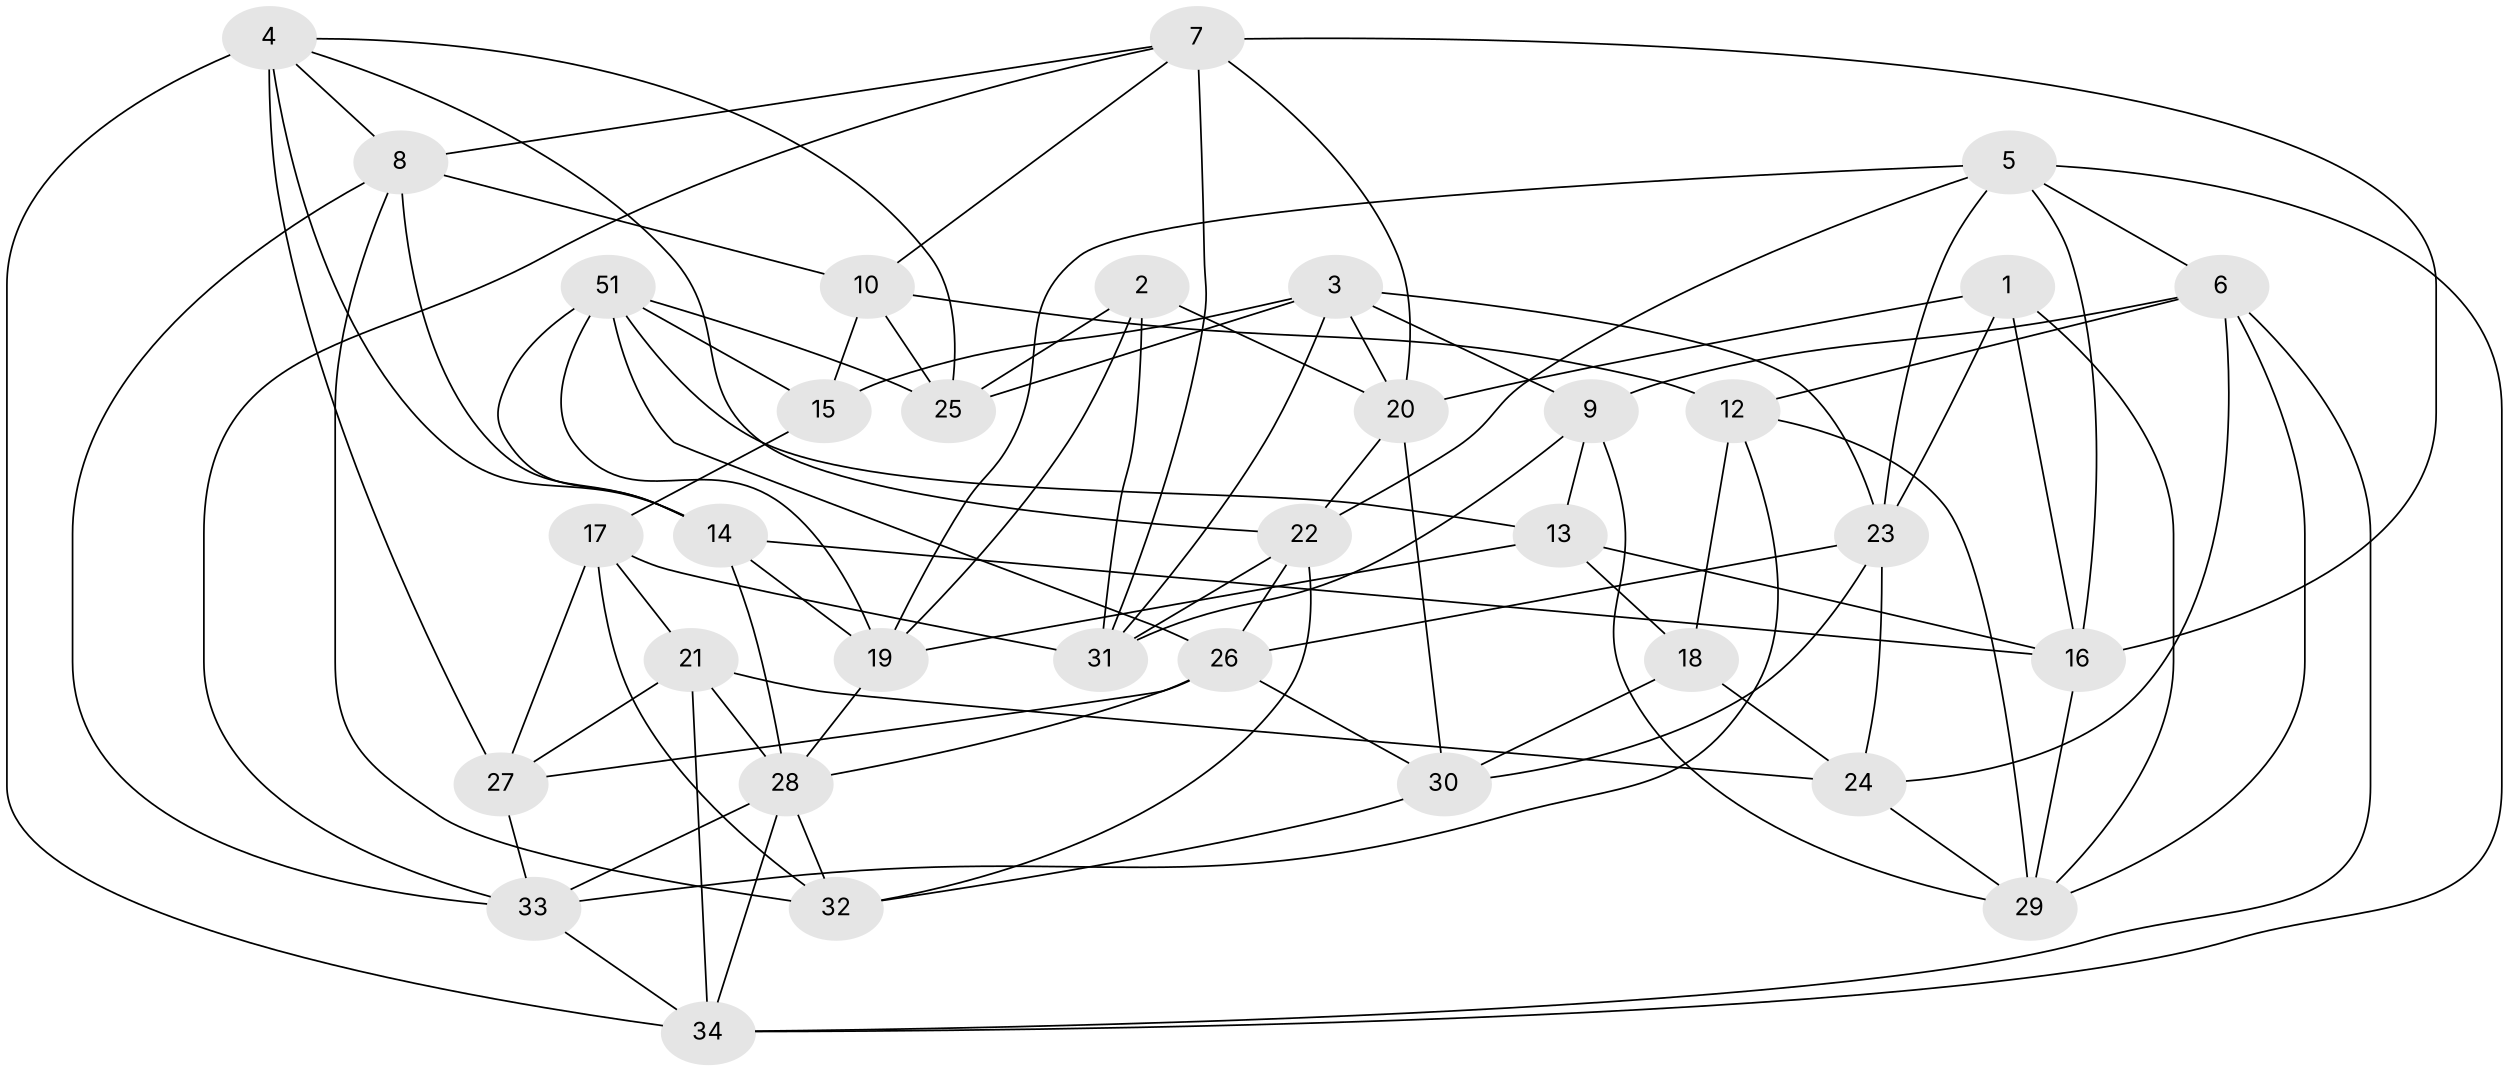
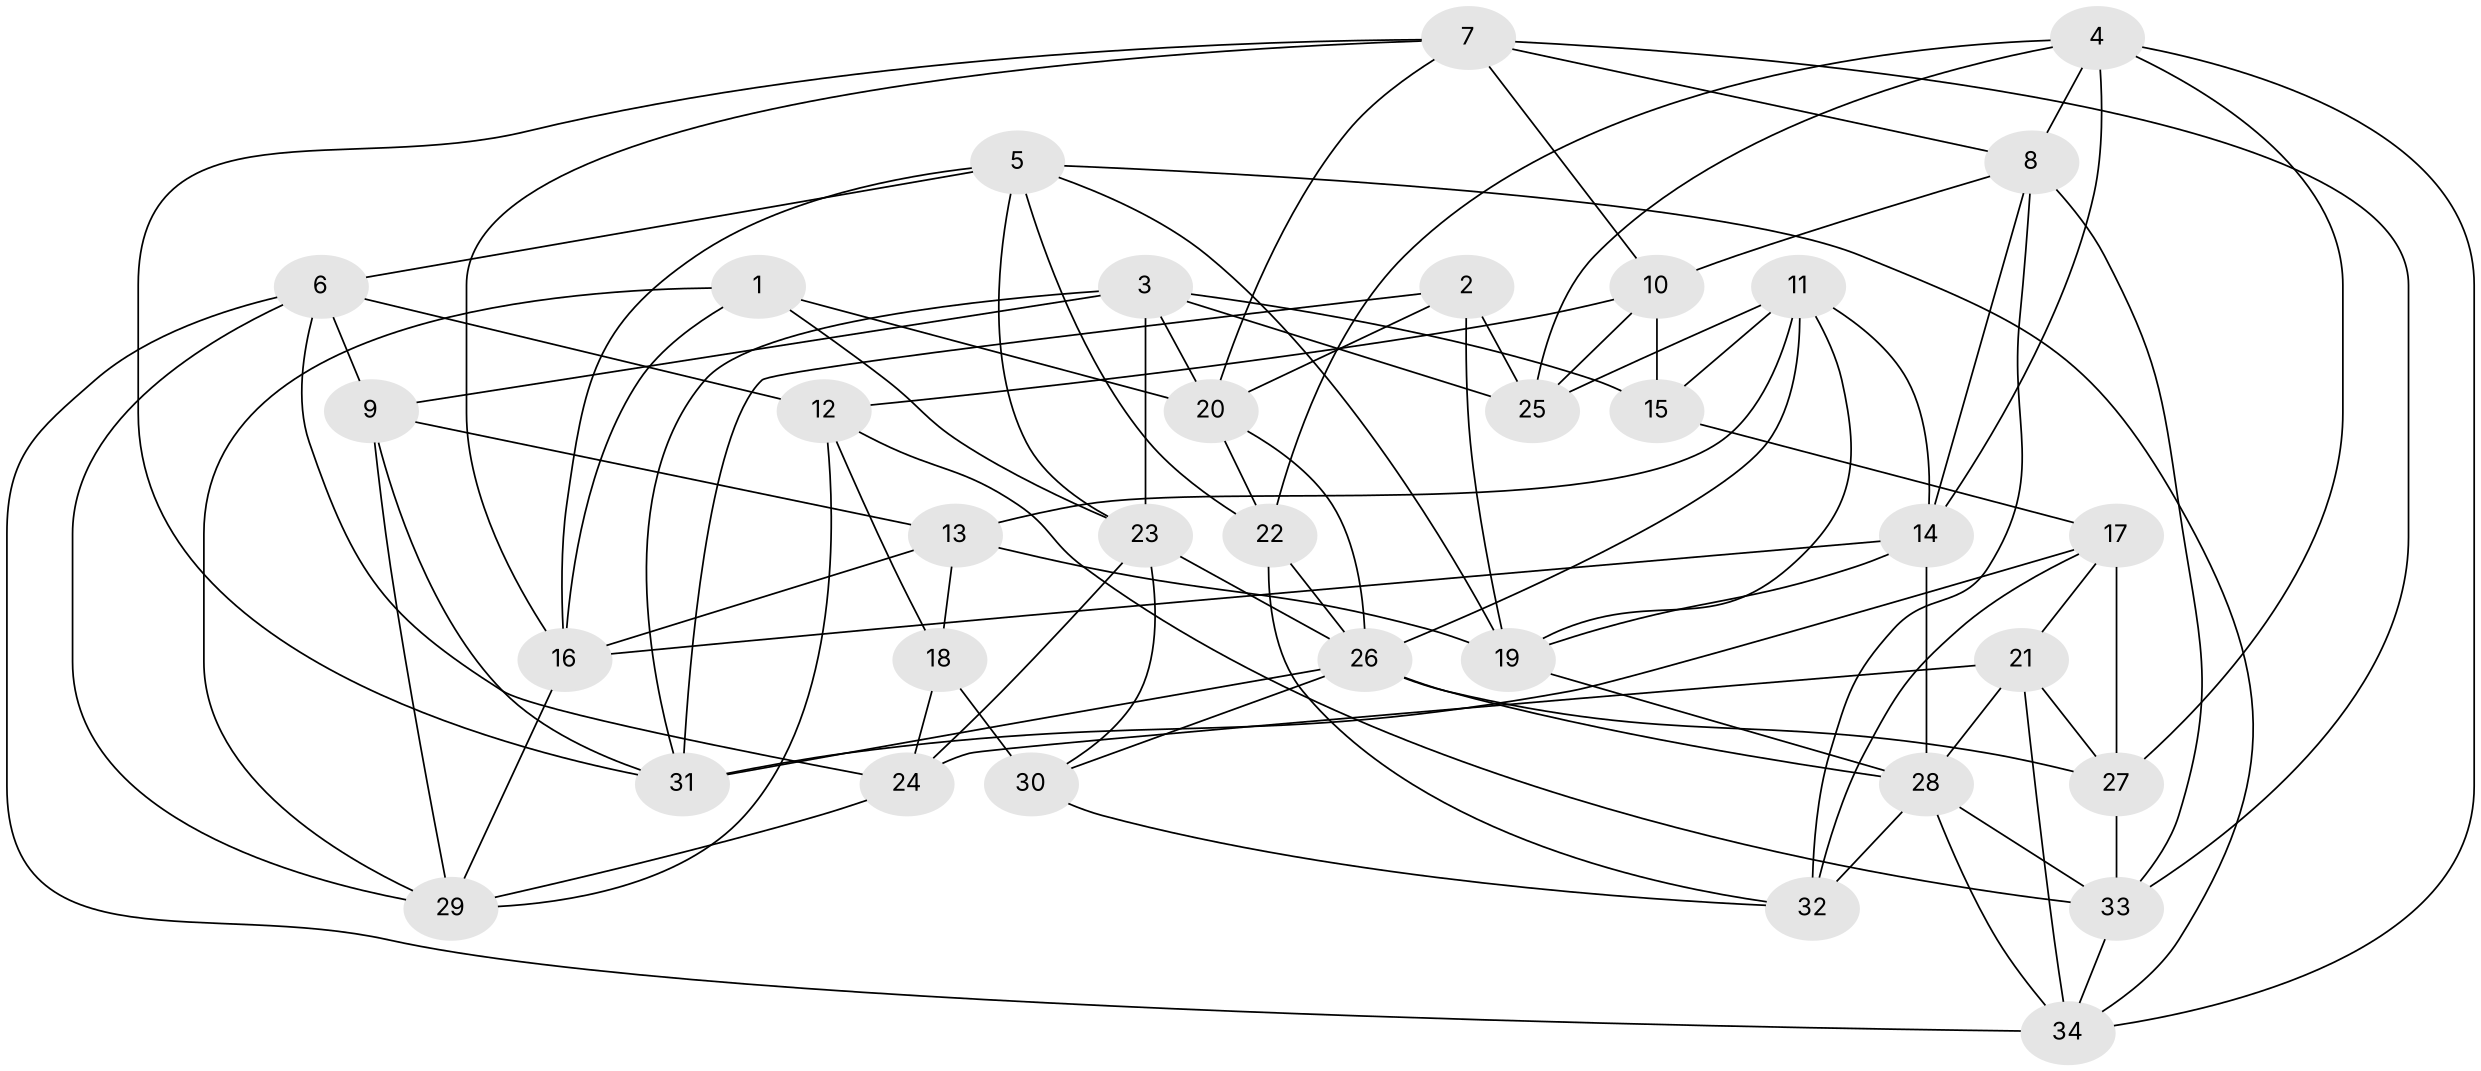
node "51": label "51" -> "11"
edge "20" -- "30": now "20" -- "26"
edge "22" -- "31": now "26" -- "31"
